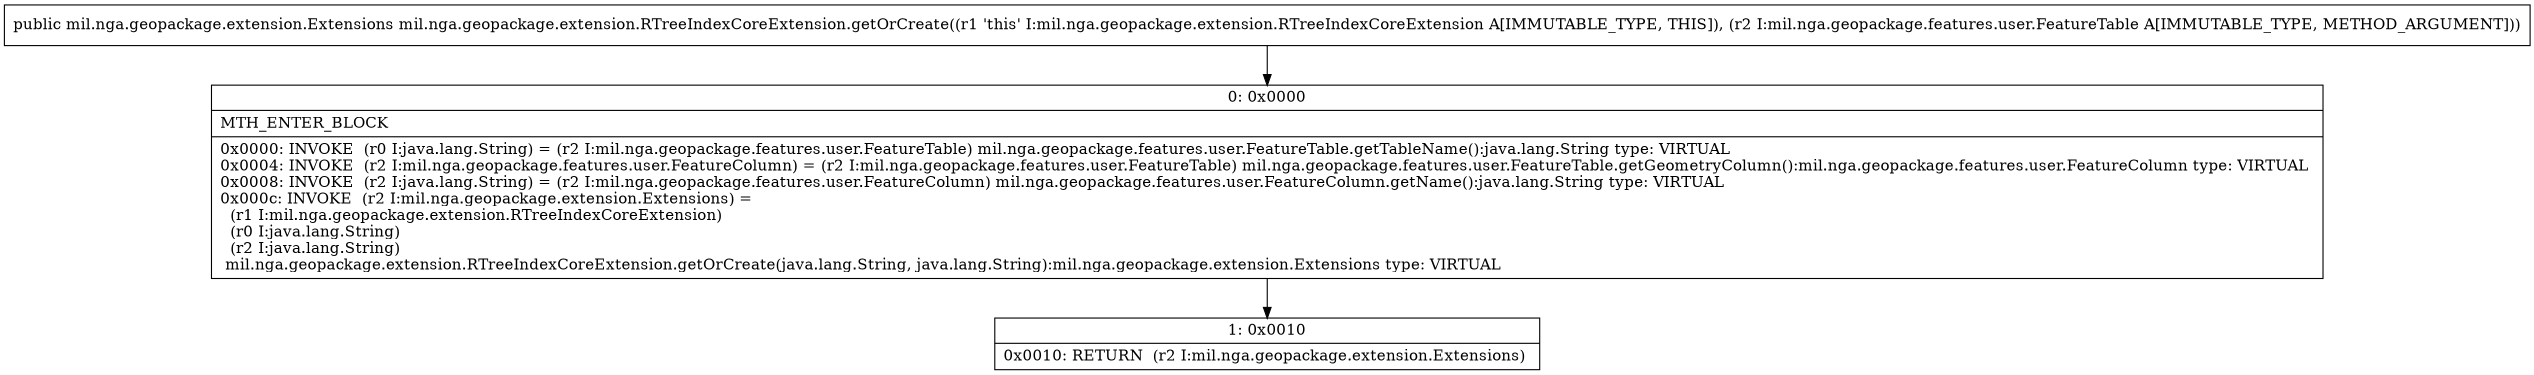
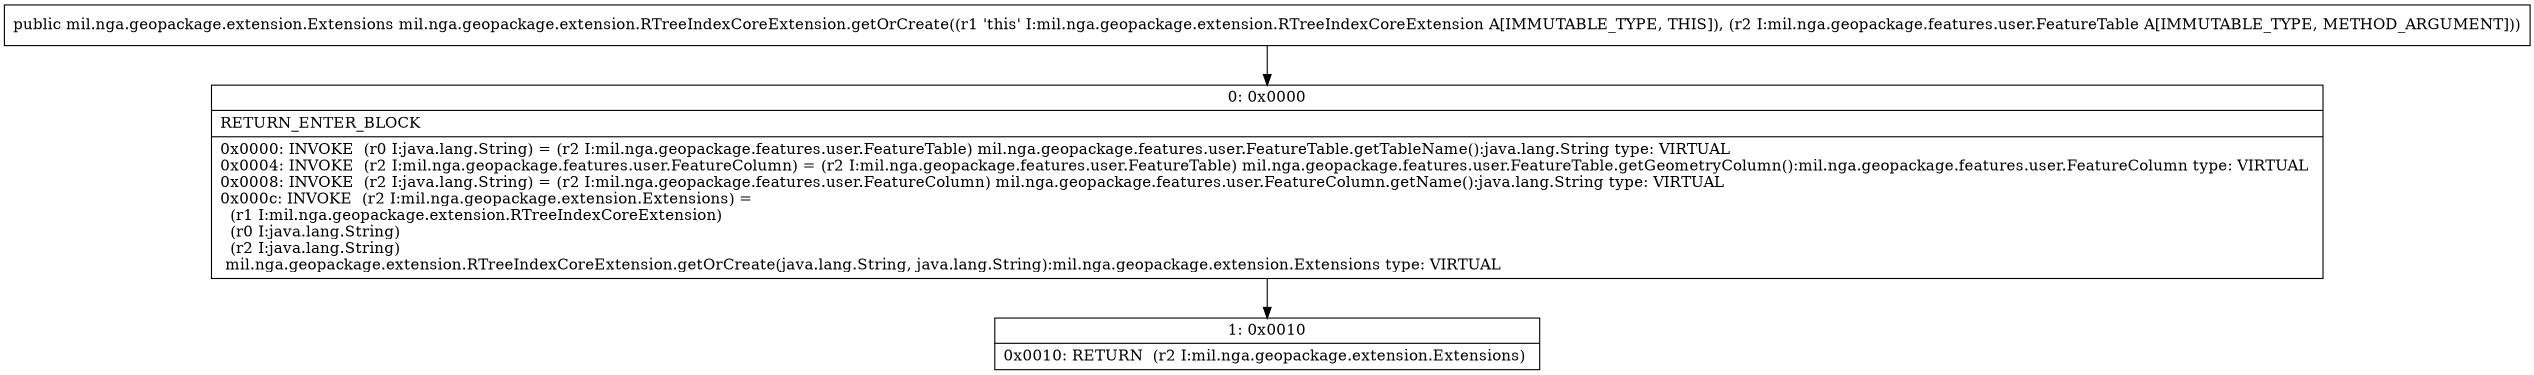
node "0: 0x0000": text "MTH_ENTER_BLOCK" -> "RETURN_ENTER_BLOCK"
